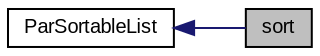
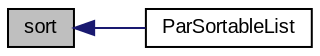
edge "sort" -> "ParSortableList": reversed
